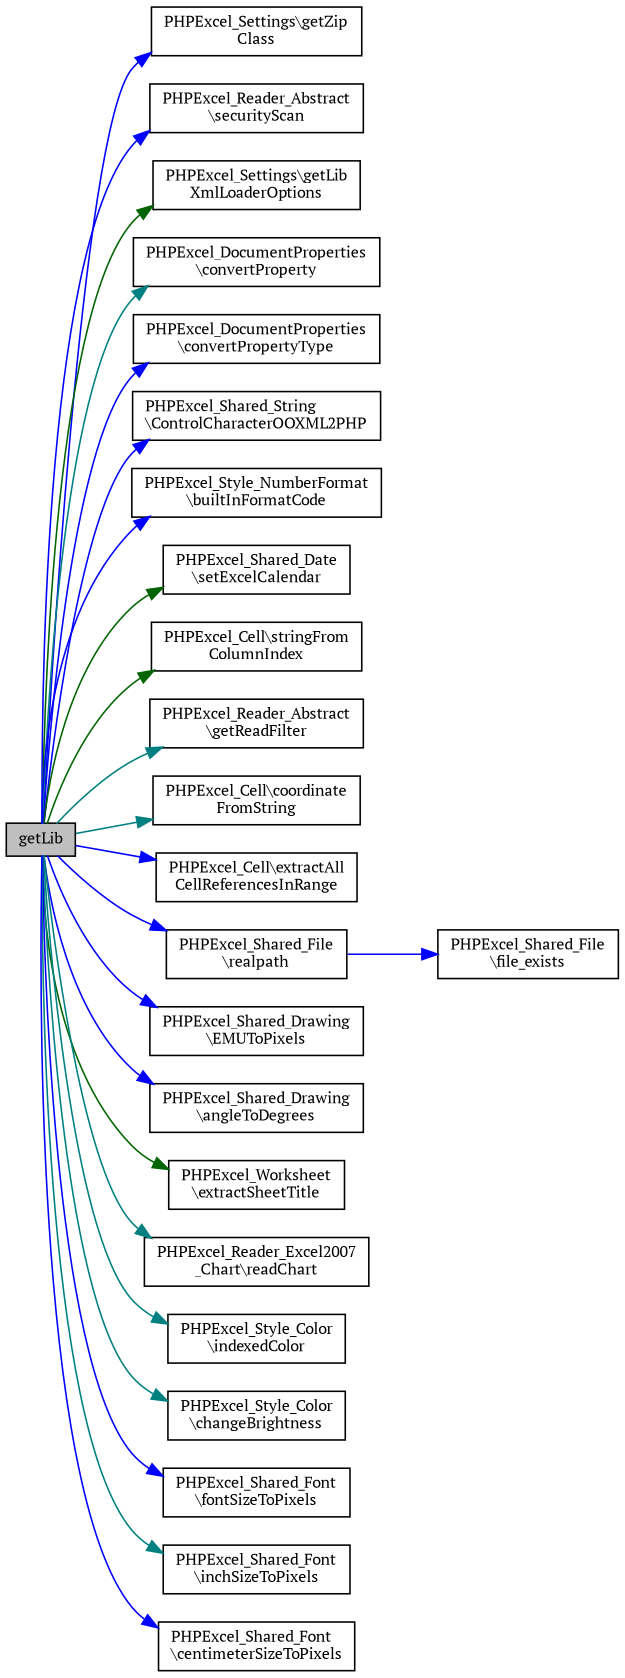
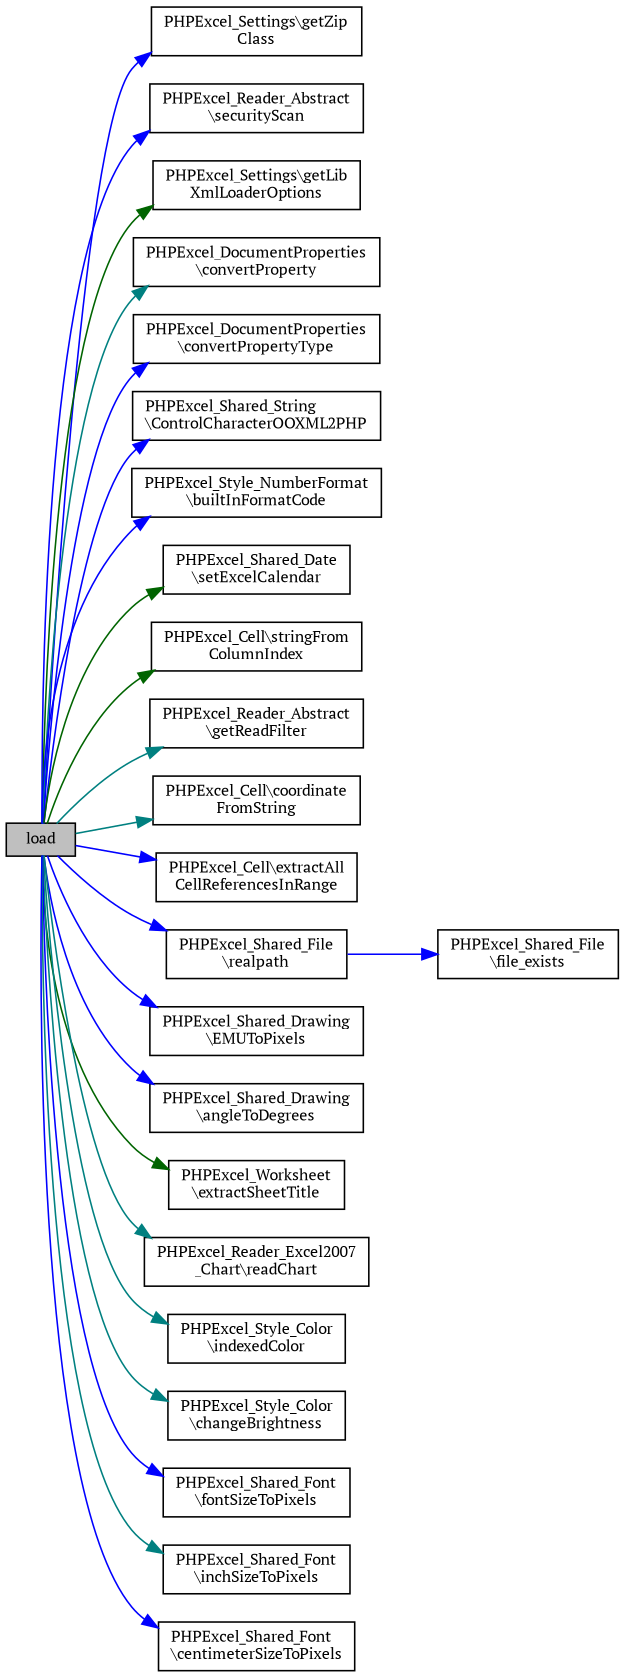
node "getLib": label "getLib" -> "load"
